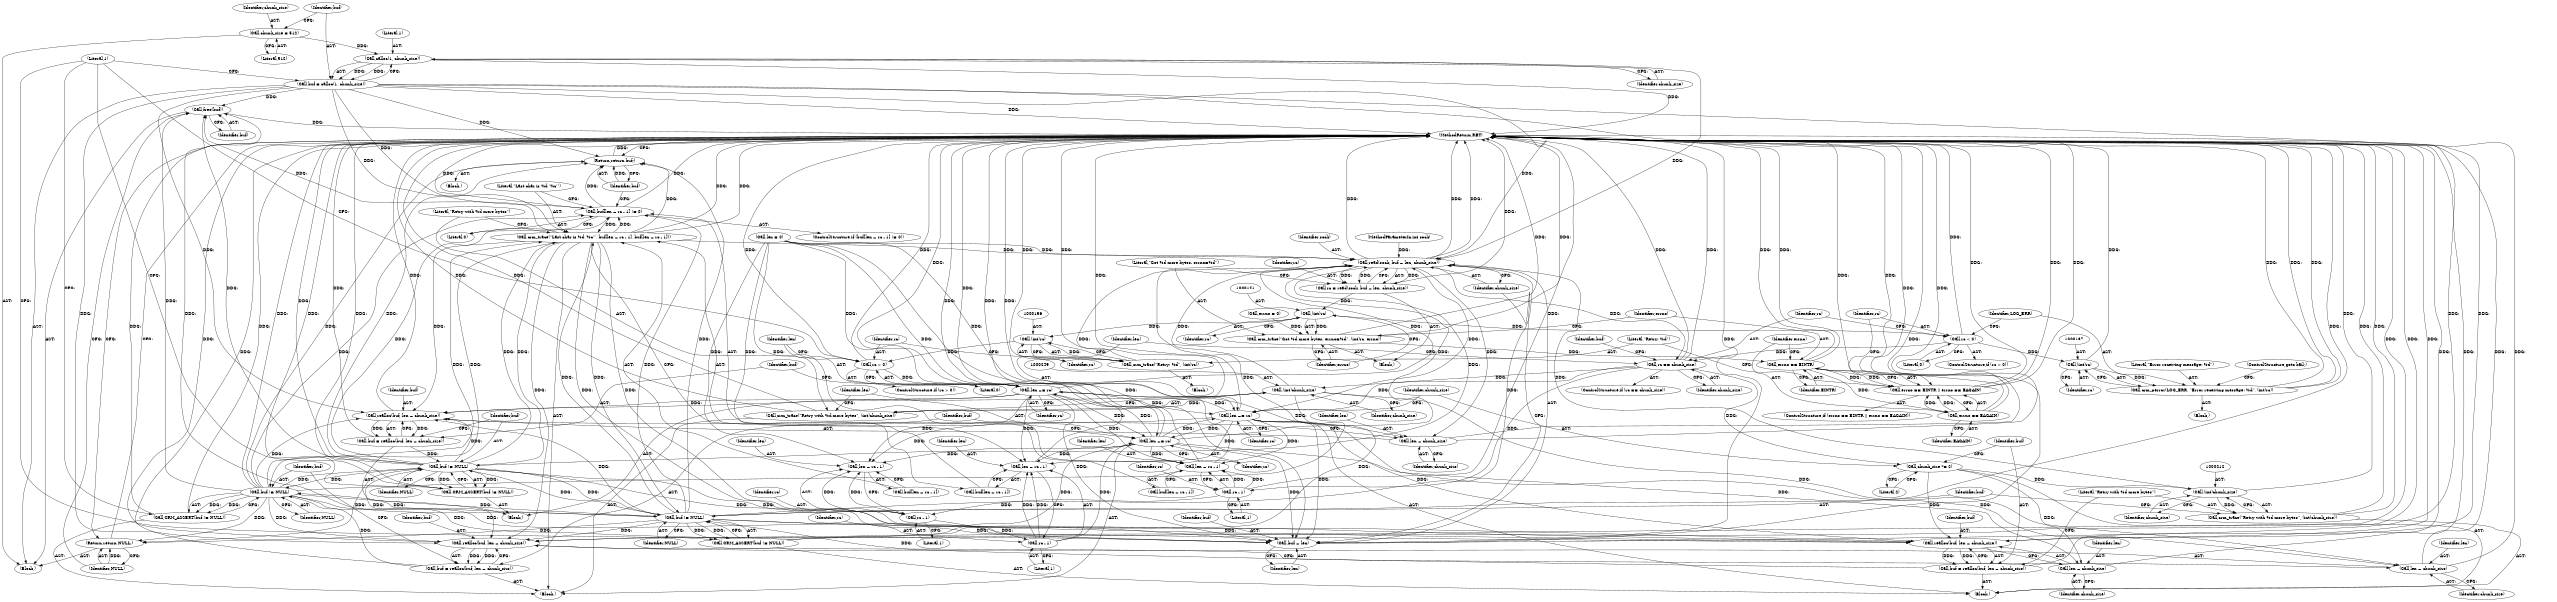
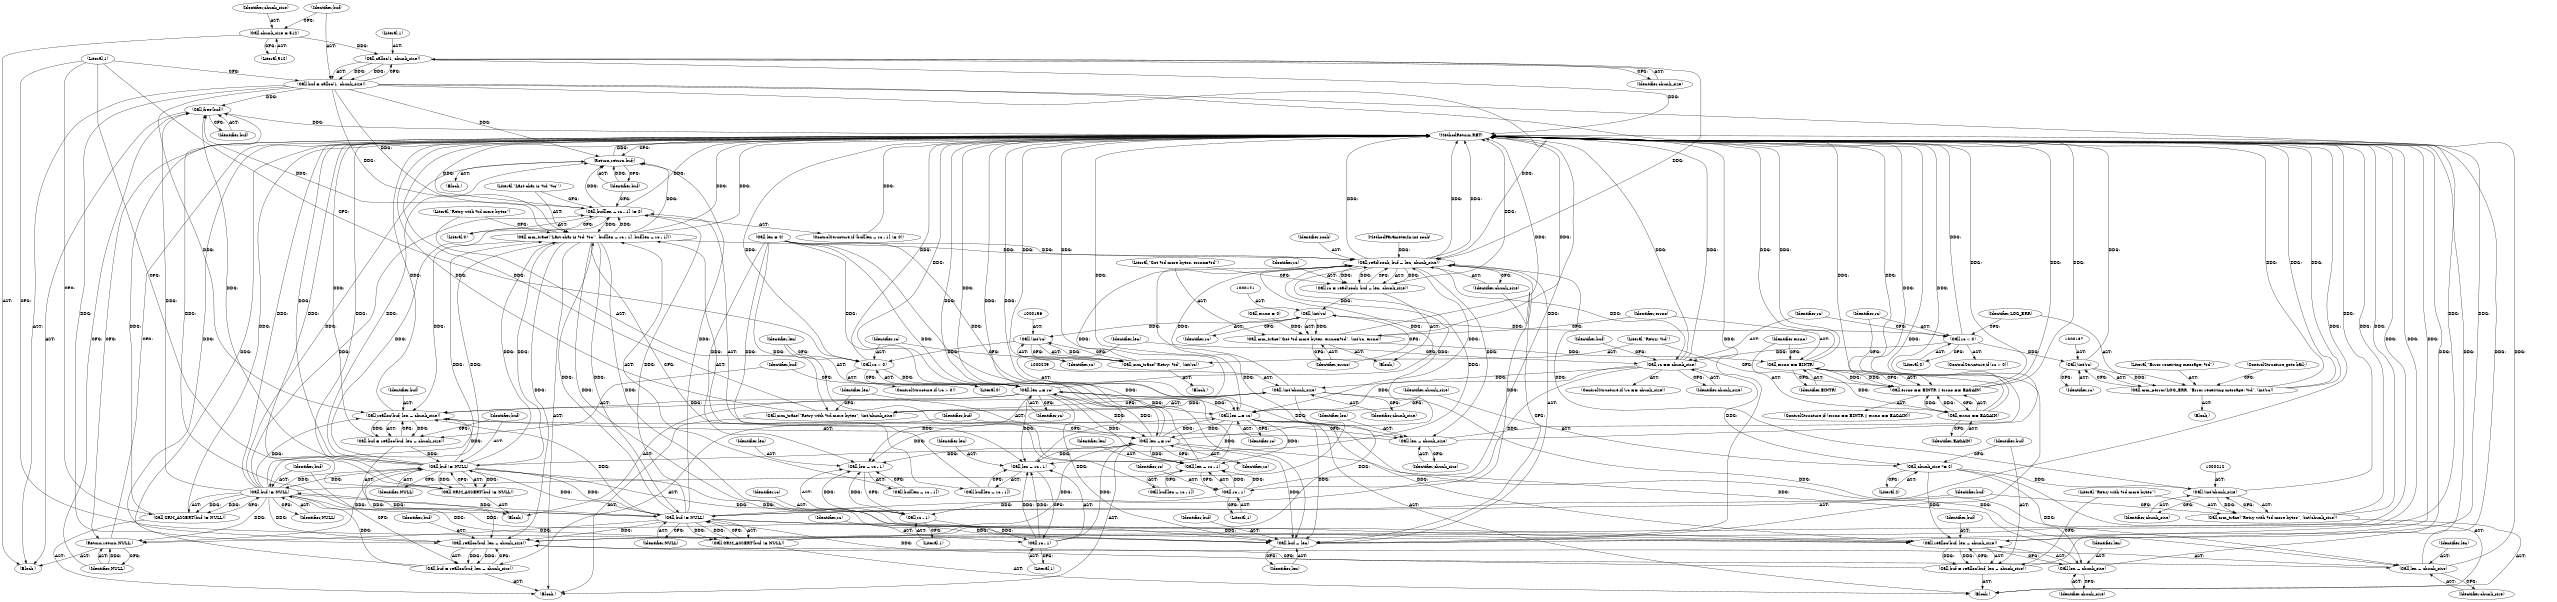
edge "(Call,buf = calloc(1, chunk_size))" -> "(MethodReturn,RET)": now "(ControlStructure,if (buf[len + rc - 1] != 0))" -> "(MethodReturn,RET)"
edge "(Literal,2)" -> "(Call,chunk_size *= 2)": label "CFG: " -> "AST: "
